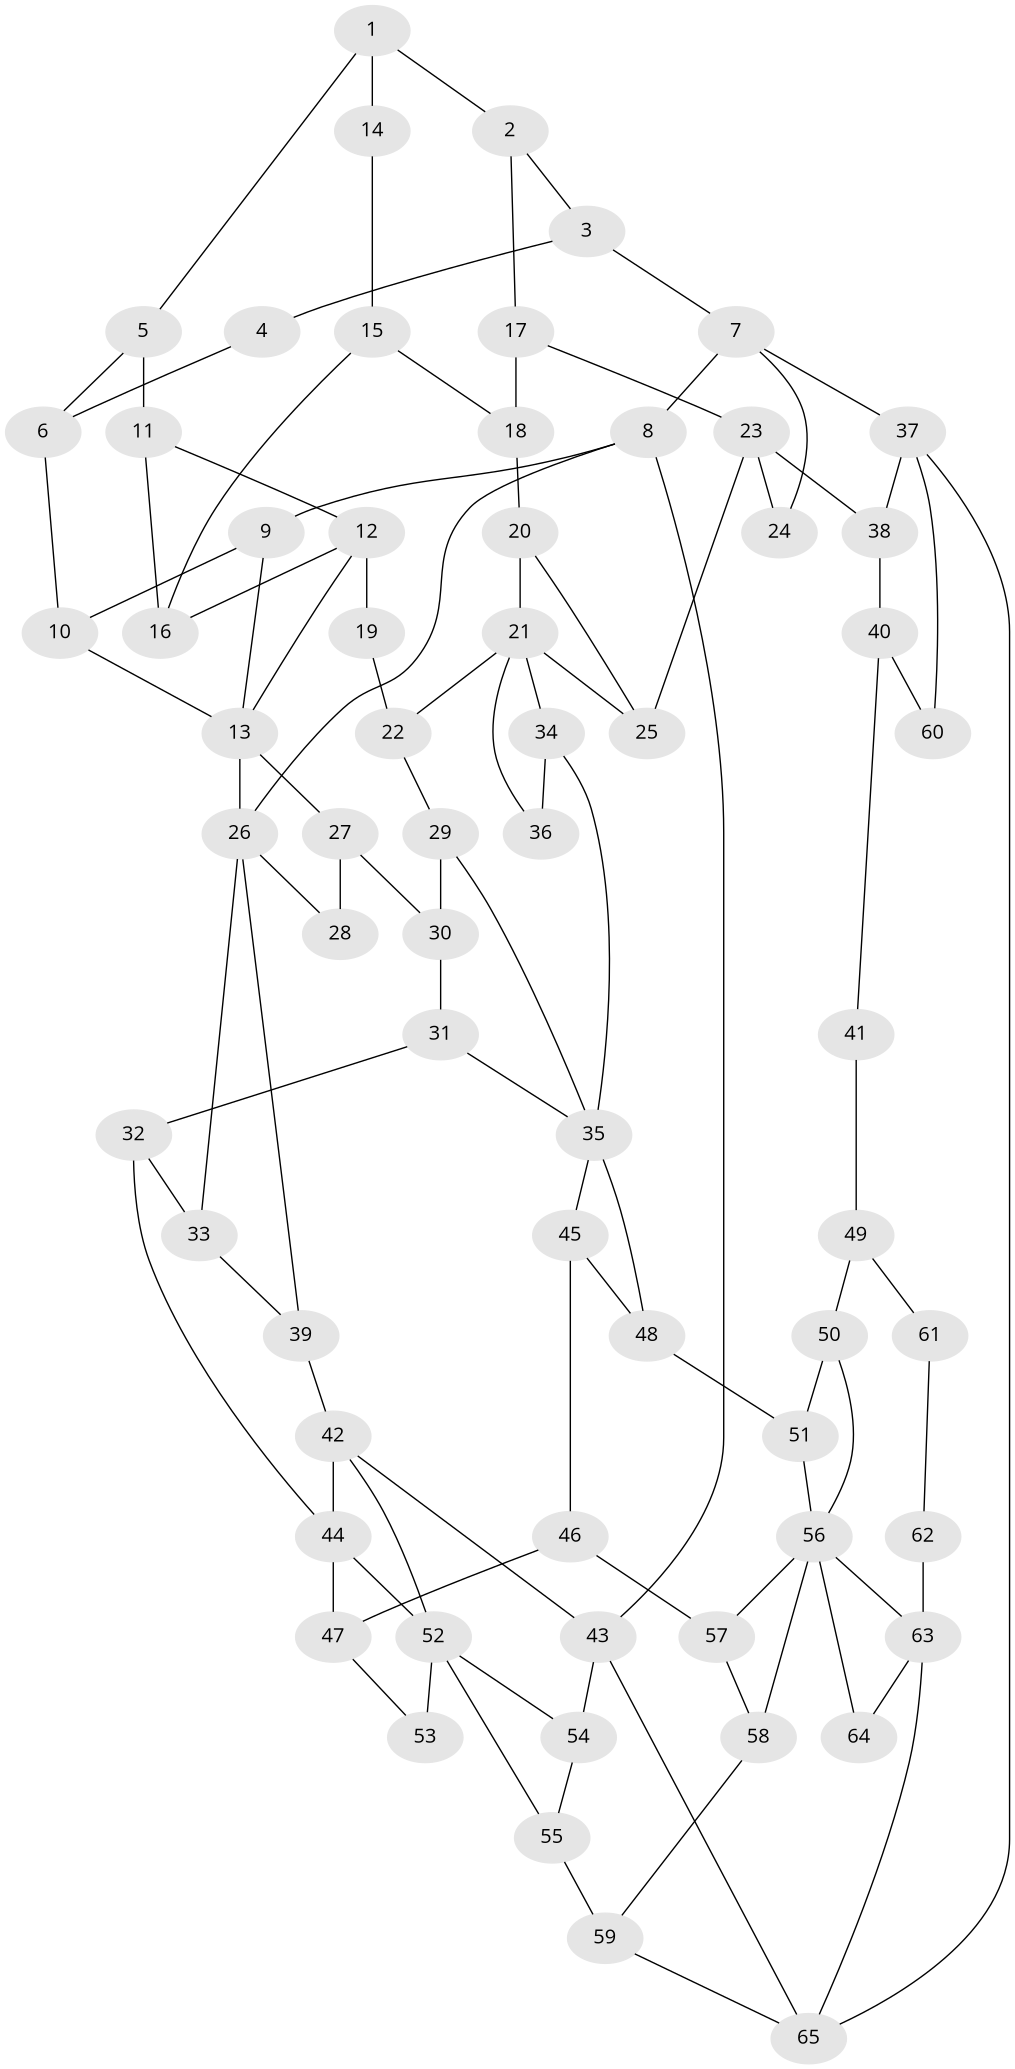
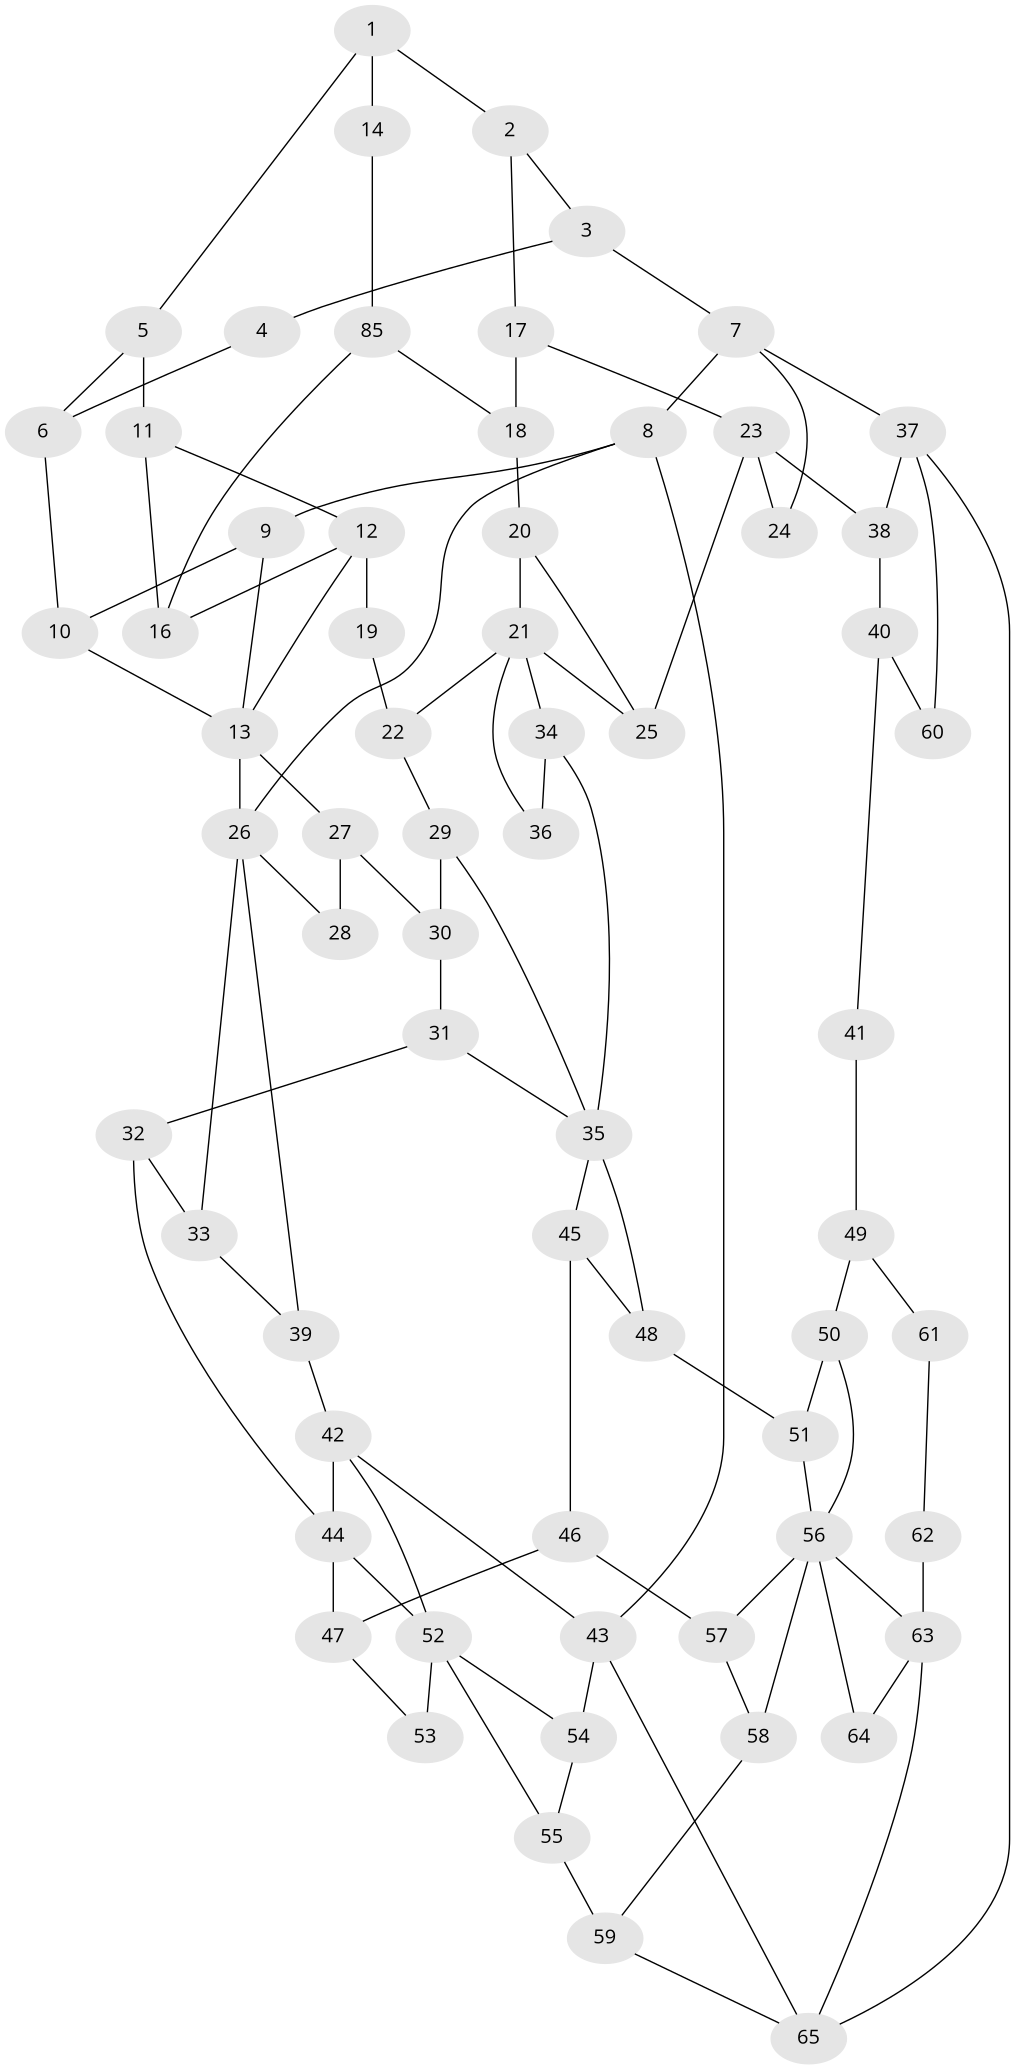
node "15": label "15" -> "85"
